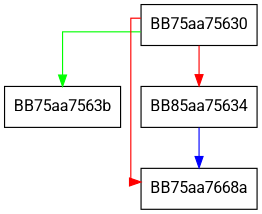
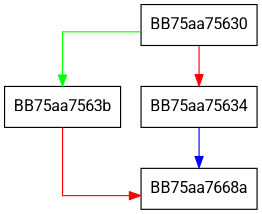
edge "BB75aa75630" -> "BB75aa7668a": now "BB75aa7563b" -> "BB75aa7668a"
node "BB85aa75634": label "BB85aa75634" -> "BB75aa75634"
